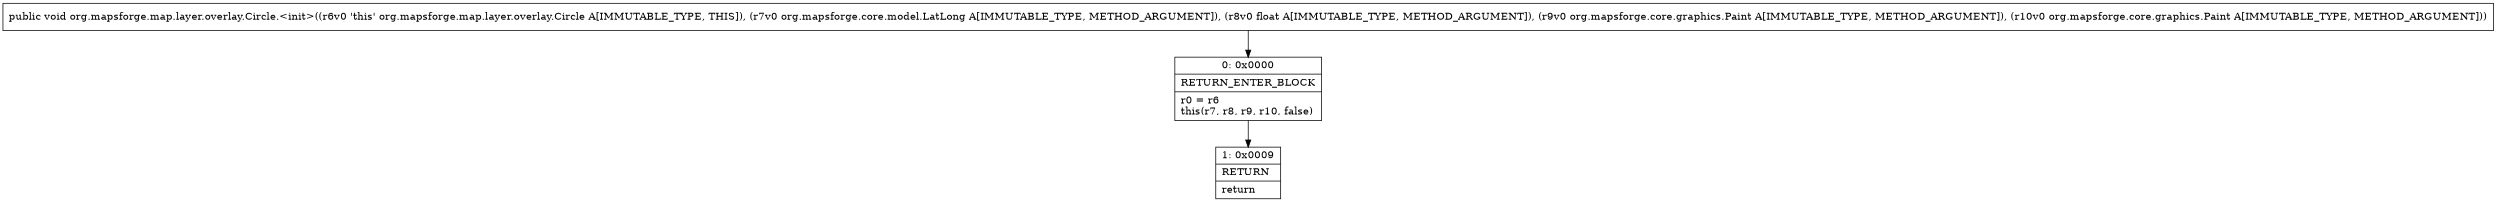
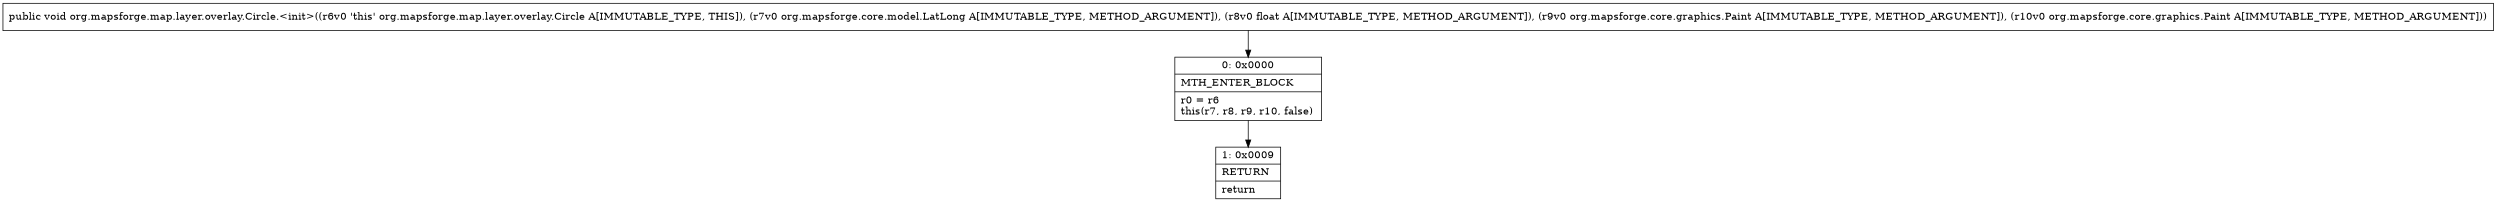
node "0: 0x0000": text "RETURN_ENTER_BLOCK" -> "MTH_ENTER_BLOCK"
